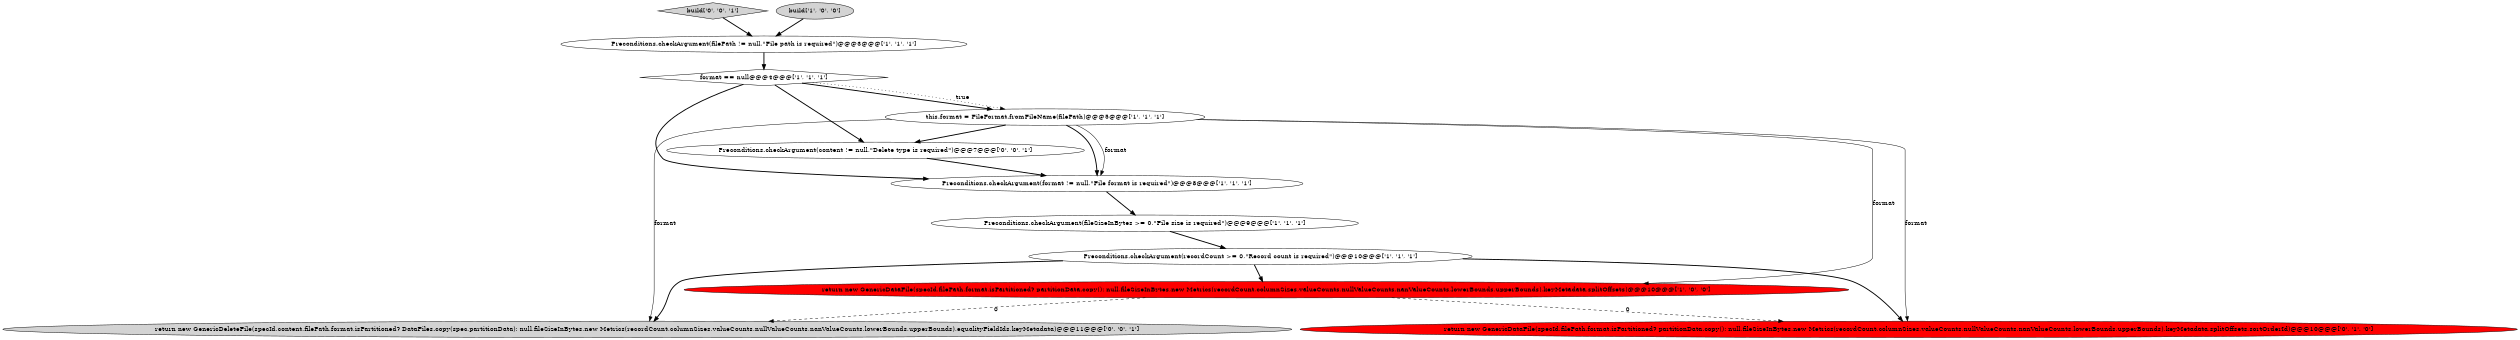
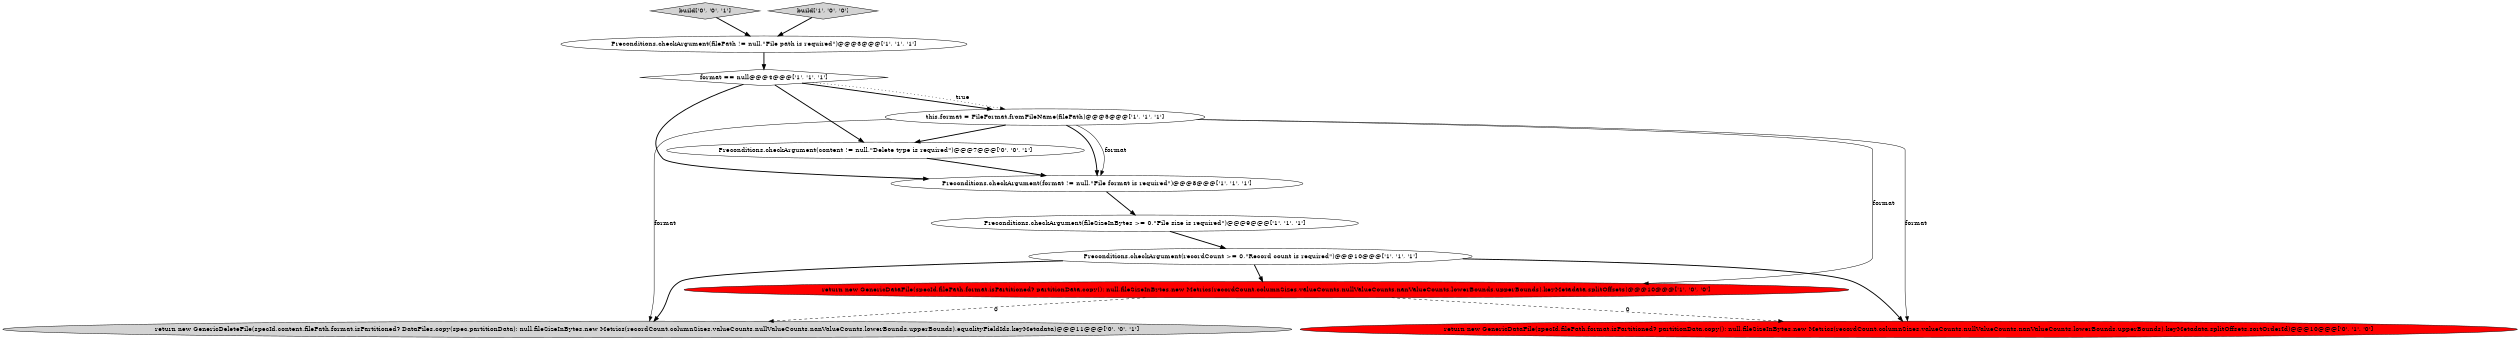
node "build['1', '0', '0']": shape ellipse -> diamond
